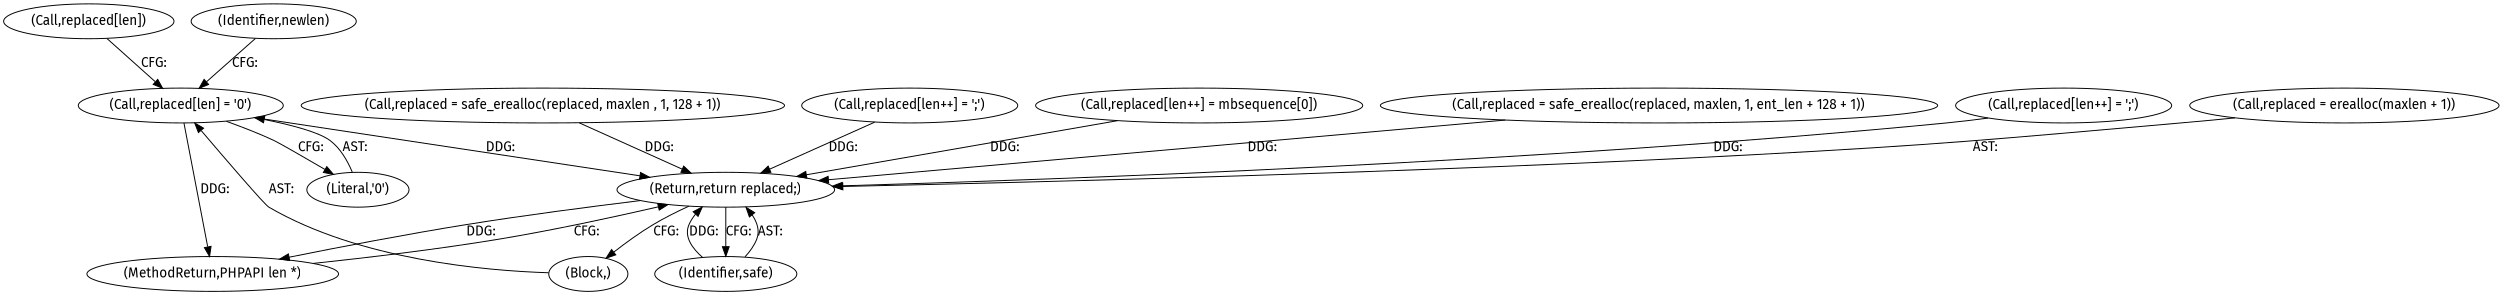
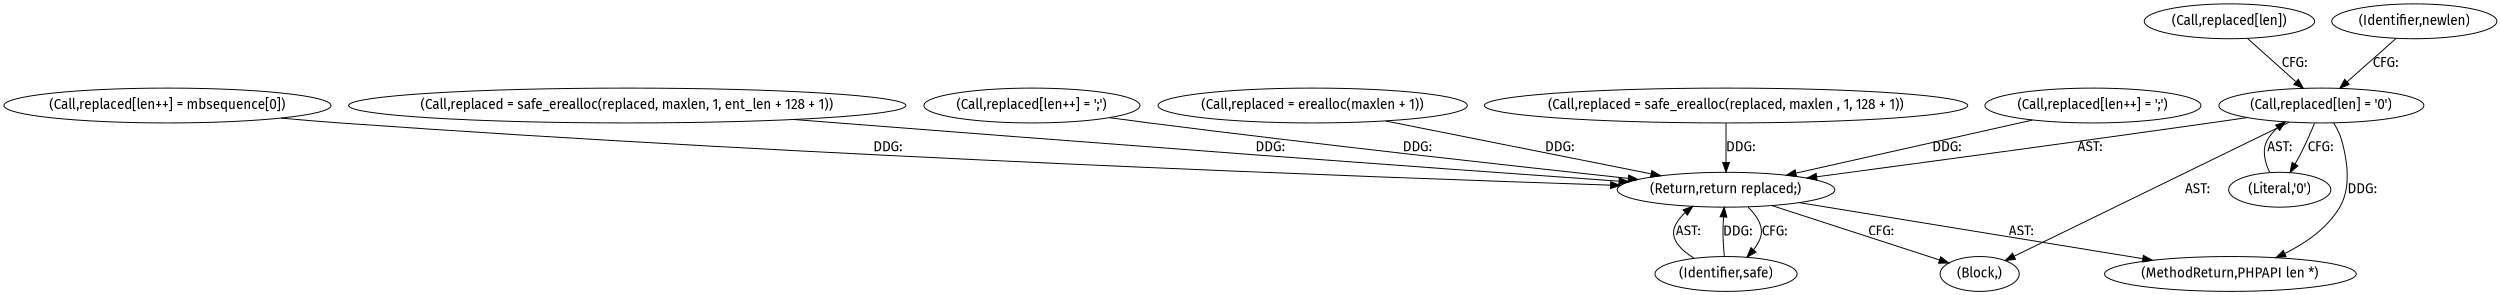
edge "(Call,replaced[len] = '0')" -> "(Return,return replaced;)": label "DDG: " -> "AST: "
edge "(Call,replaced = erealloc(maxlen + 1))" -> "(Return,return replaced;)": label "AST: " -> "DDG: "
edge "(Return,return replaced;)" -> "(MethodReturn,PHPAPI len *)": label "DDG: " -> "AST: "
edge "(MethodReturn,PHPAPI len *)" -> "(Return,return replaced;)": removed, label "CFG:"
edge "(Block,)" -> "(Call,replaced[len] = '0')": reversed
